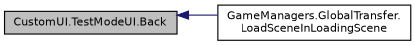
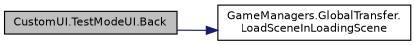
edge "GameManagers.GlobalTransfer. LoadSceneInLoadingScene" -> "CustomUI.TestModeUI.Back": reversed
